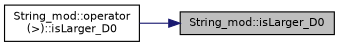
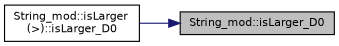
node "String_mod::operator (>)::isLarger_D0": label "String_mod::operator (>)::isLarger_D0" -> "String_mod::isLarger (>)::isLarger_D0"
